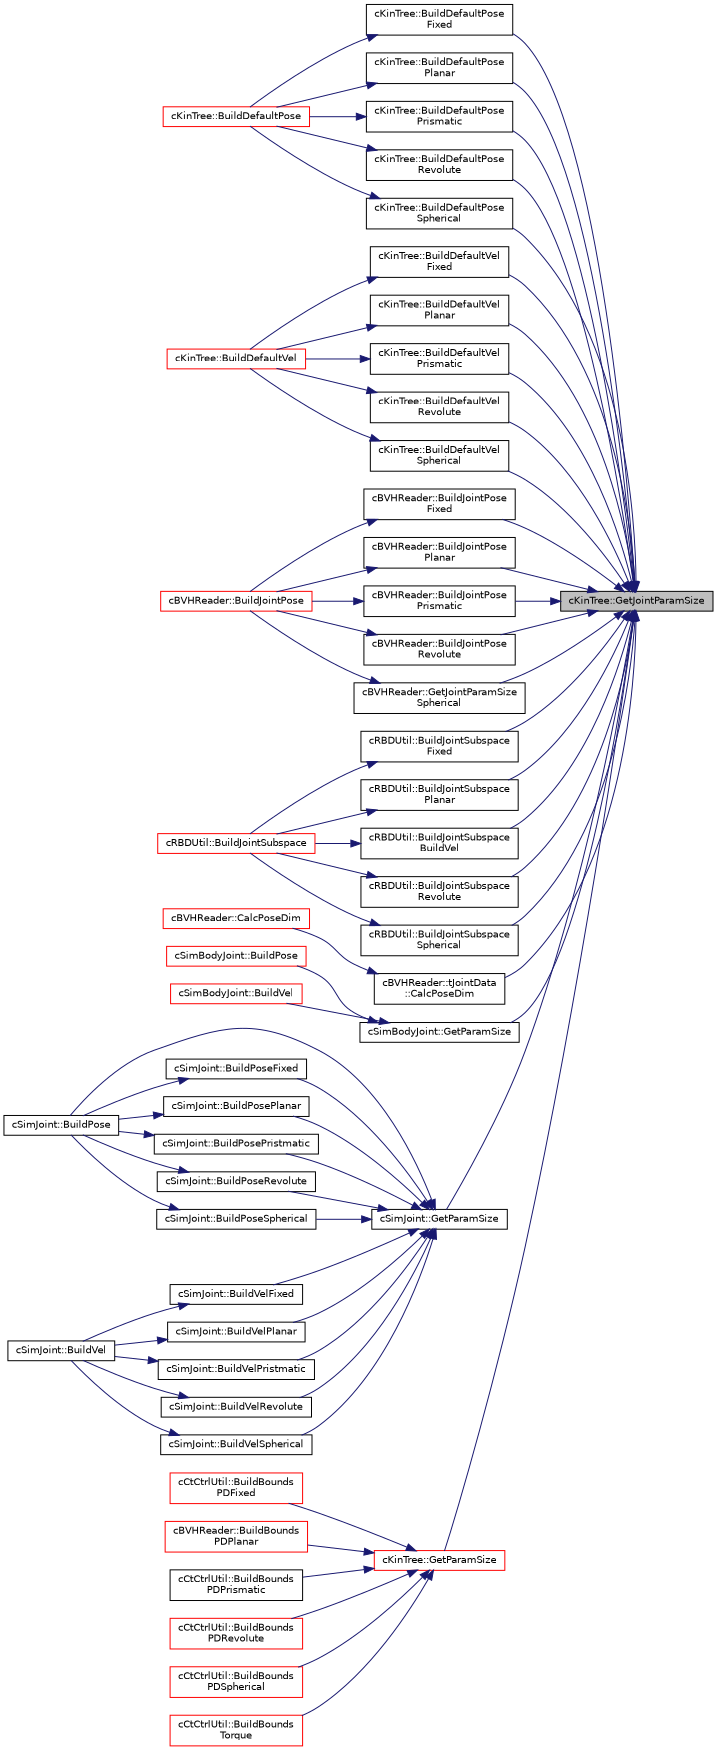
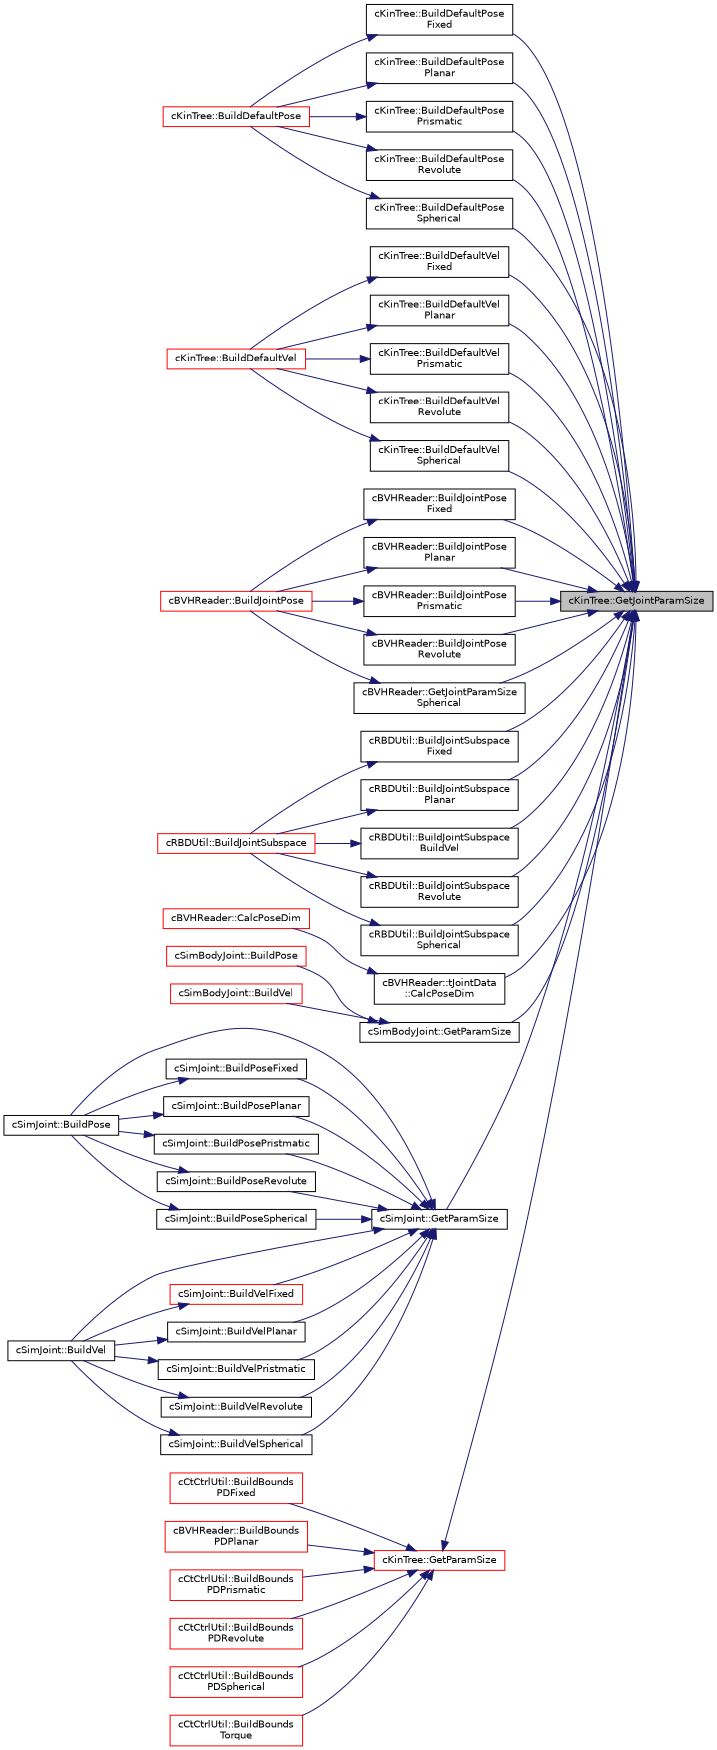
edge "cKinTree::GetParamSize" -> "cKinTree::GetJointParamSize": reversed
edge "cSimJoint::BuildVel" -> "cSimJoint::GetParamSize": added
node "cSimJoint::BuildVelFixed": color black -> red
node "cCtCtrlUtil::BuildBounds PDPrismatic": color black -> red
